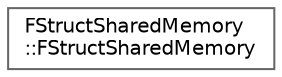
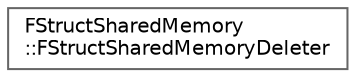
node "FStructSharedMemory ::FStructSharedMemory": label "FStructSharedMemory ::FStructSharedMemory" -> "FStructSharedMemory ::FStructSharedMemoryDeleter"
